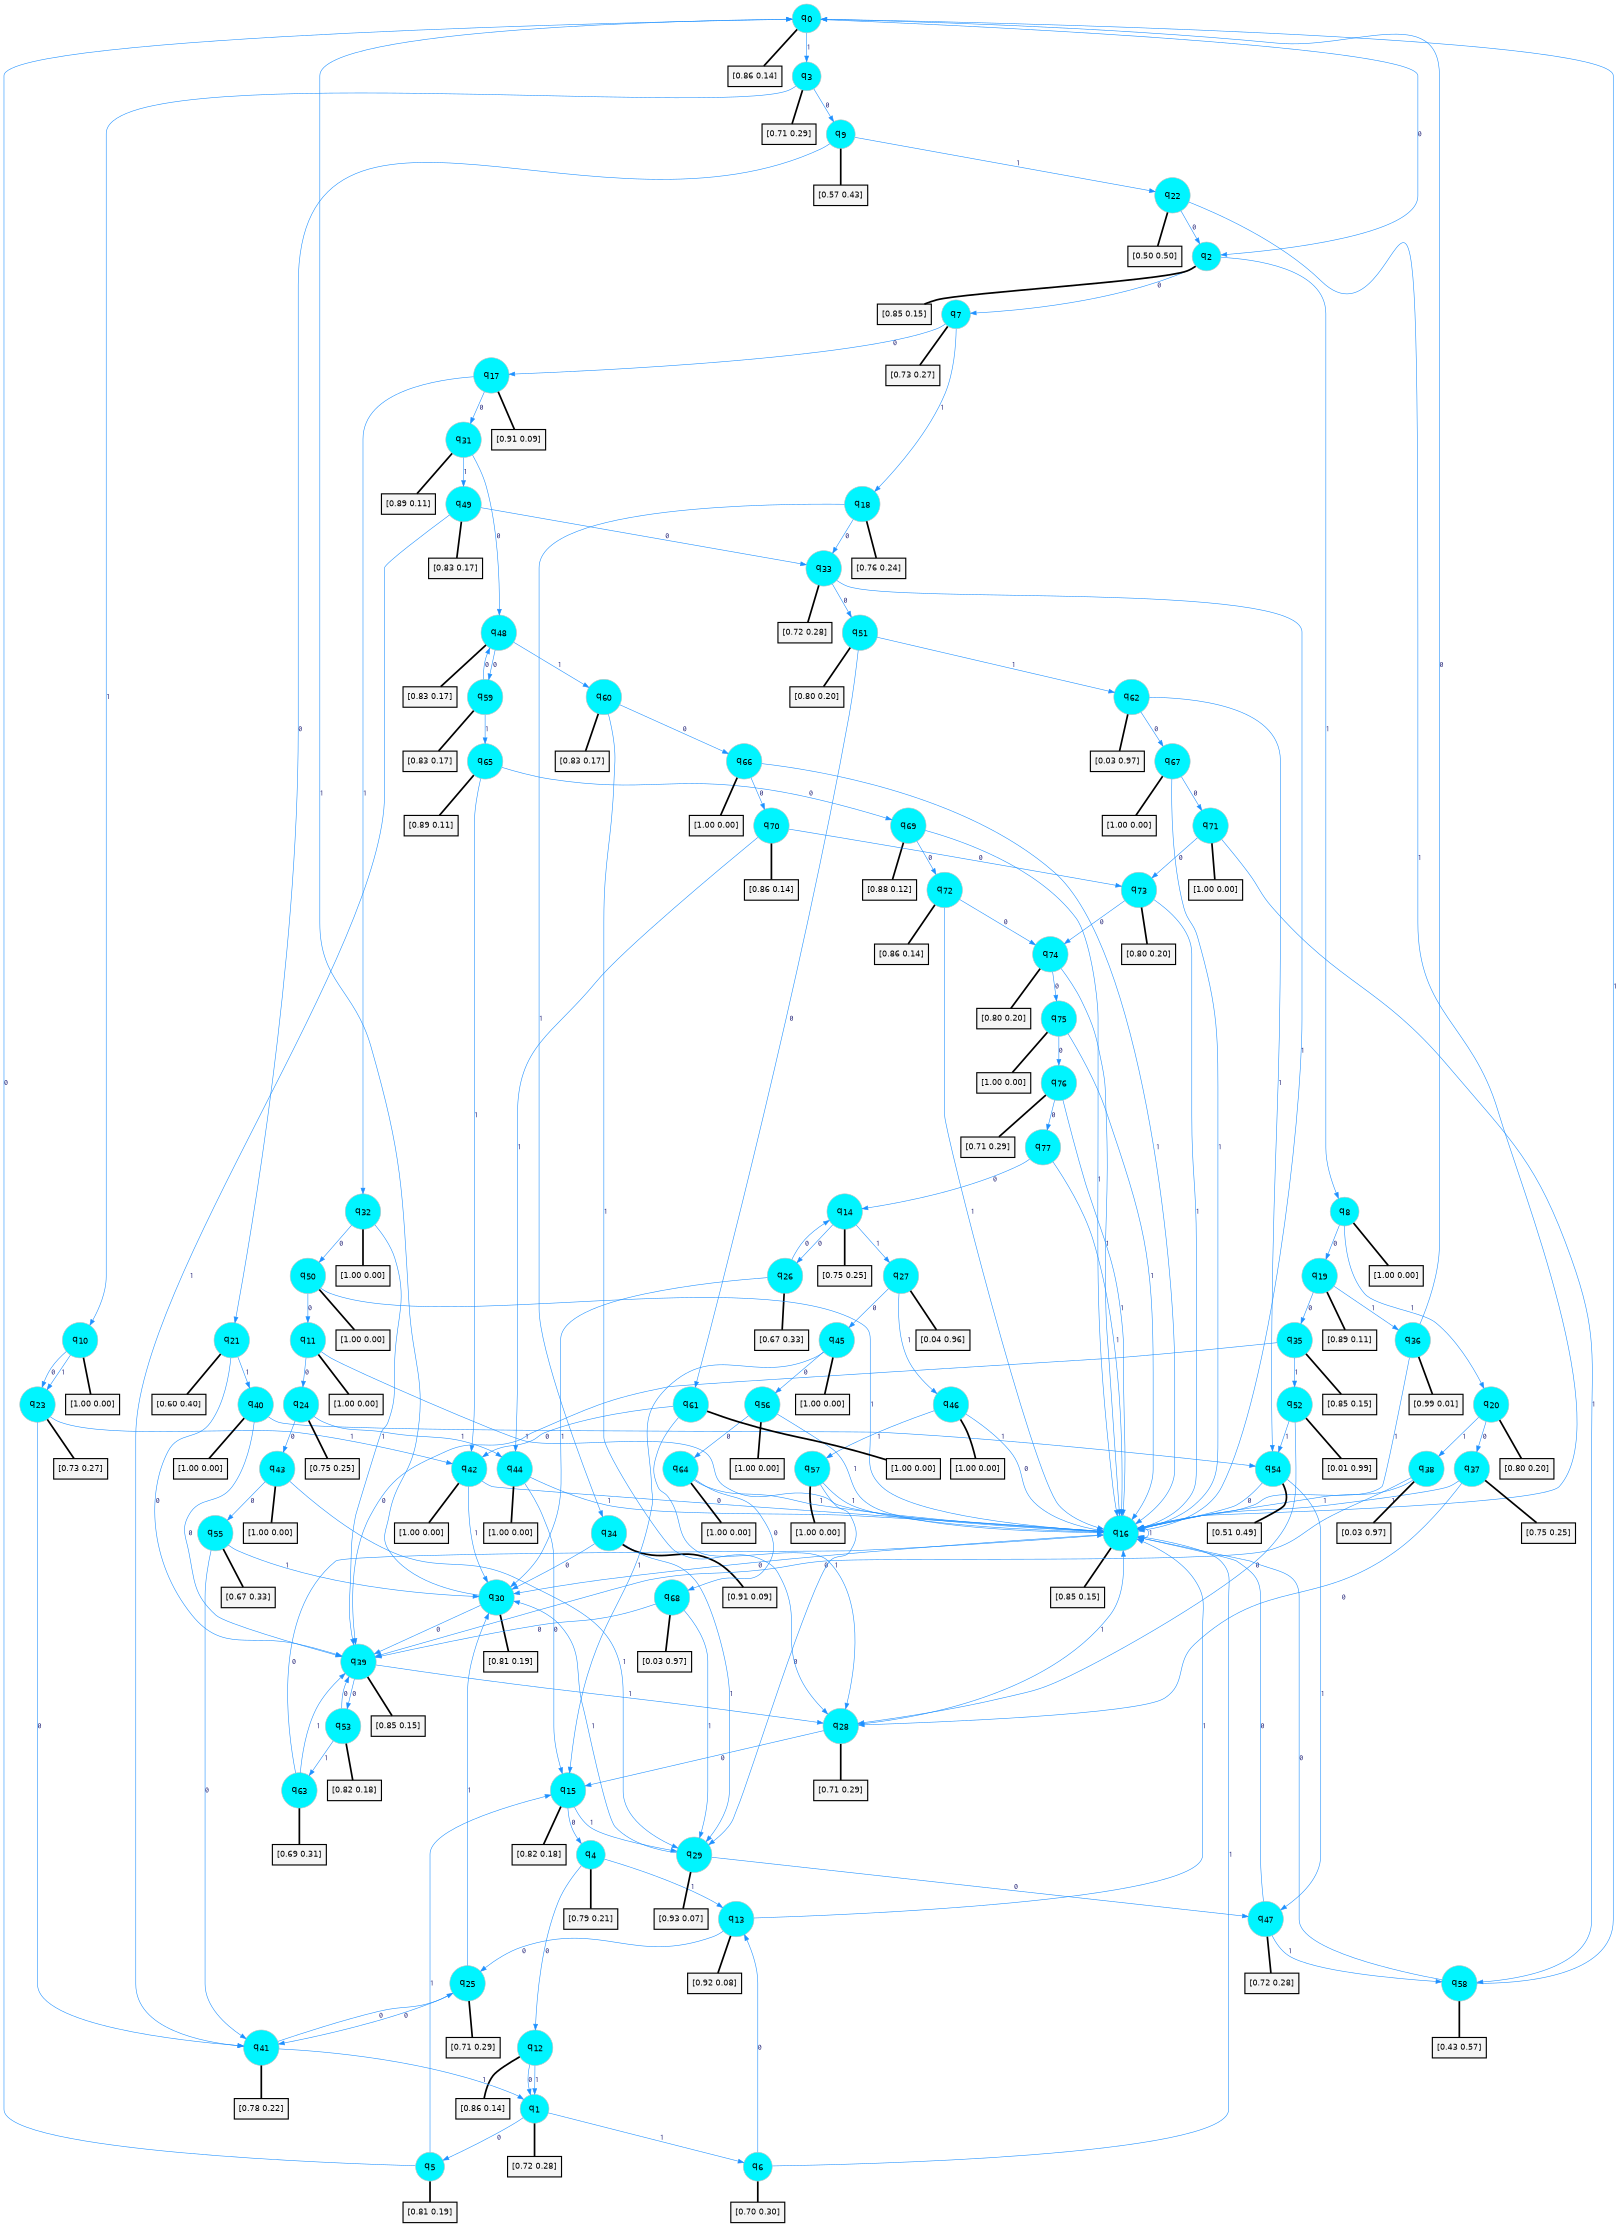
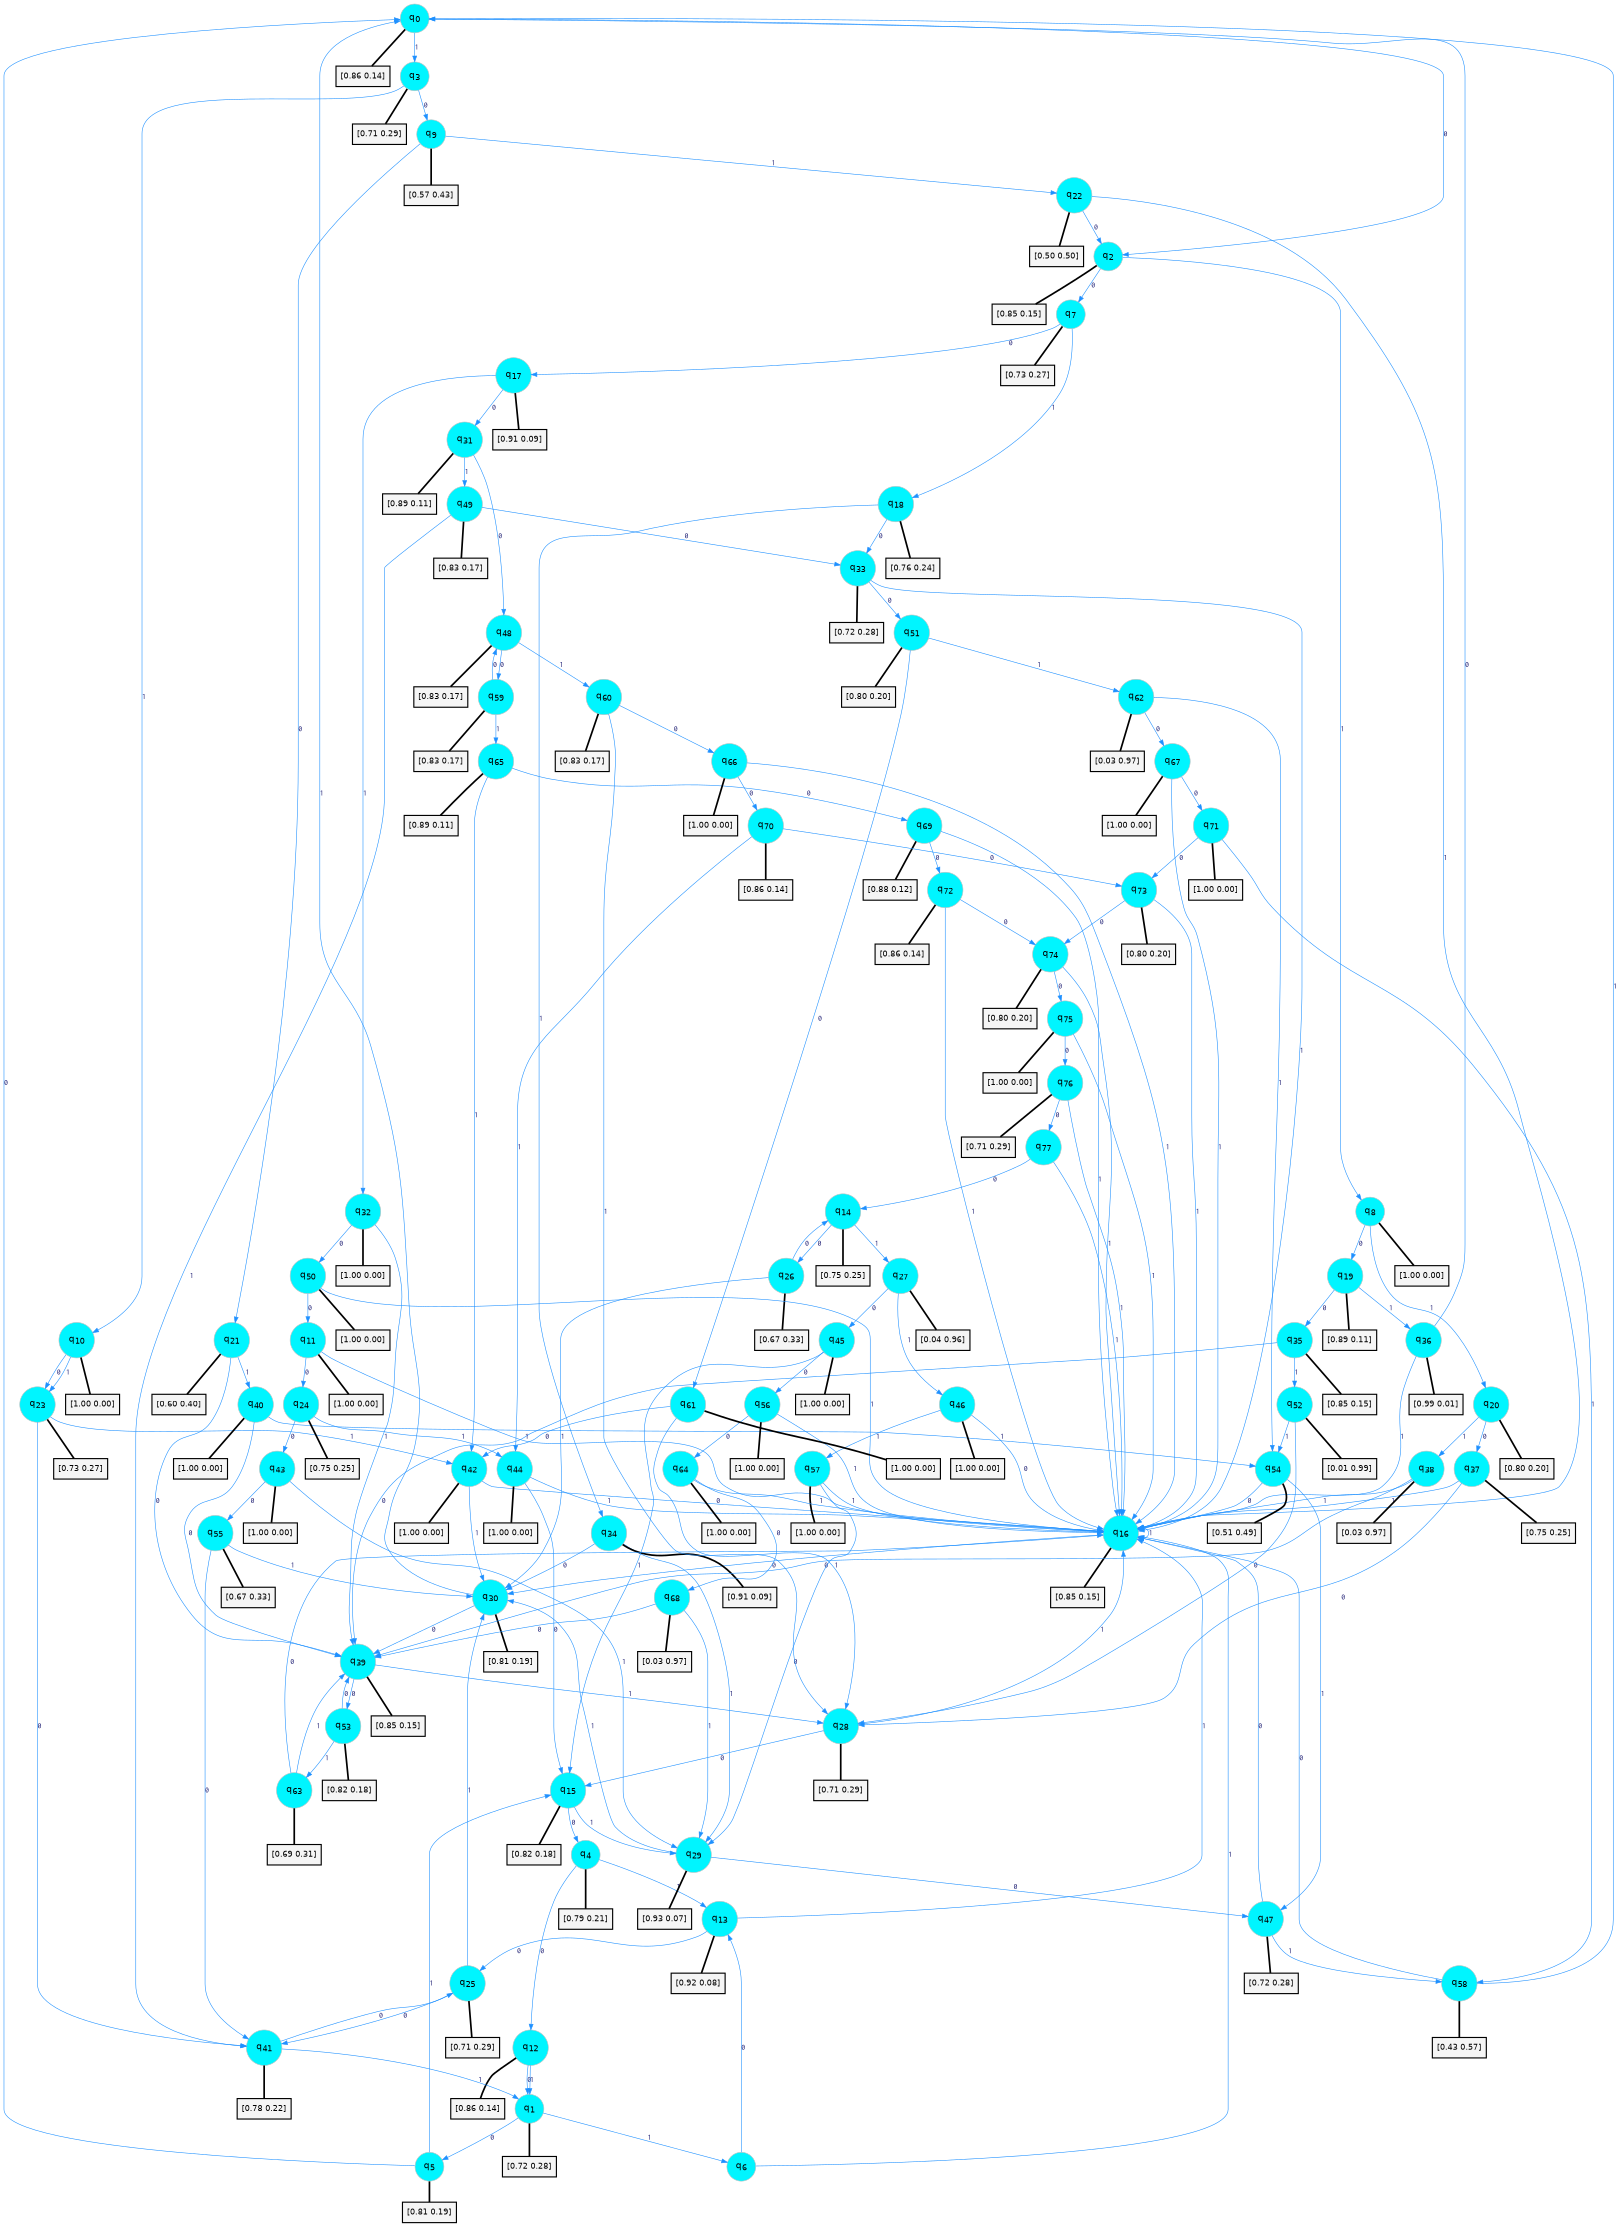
node "[0.70 0.30]": removed
